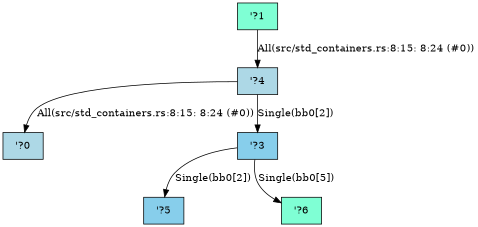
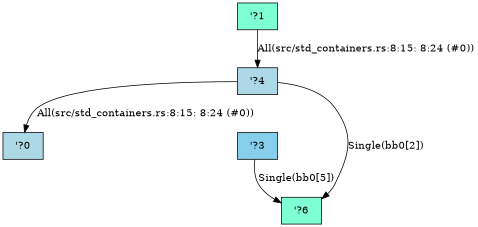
edge "'?4" -> "'?3": now "'?4" -> "'?6"
node "'?5": removed
